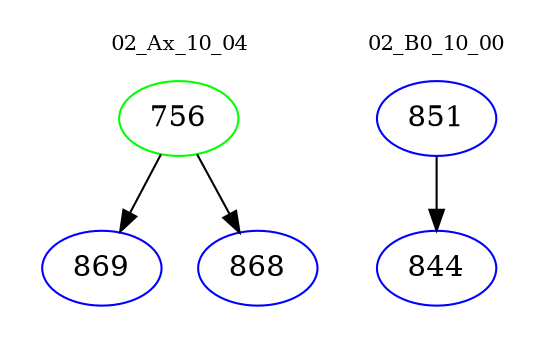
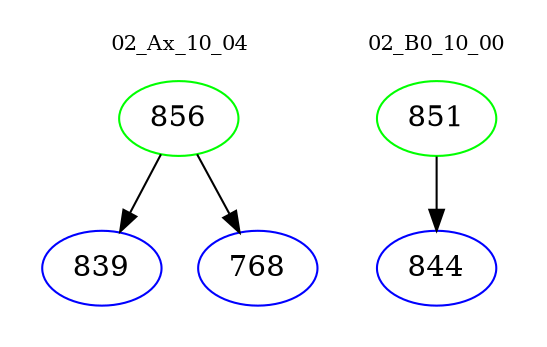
node "756": label "756" -> "856"
node "851": color blue -> green
node "869": label "869" -> "839"
node "868": label "868" -> "768"
